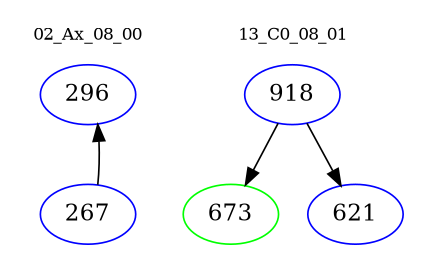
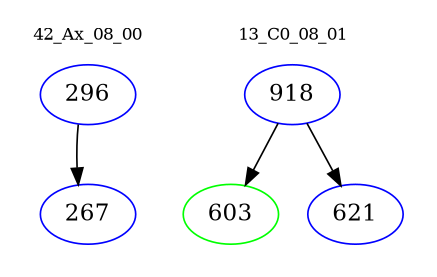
cluster "02_Ax_08_00": label "02_Ax_08_00" -> "42_Ax_08_00"
edge "267" -> "296": reversed
node "673": label "673" -> "603"
